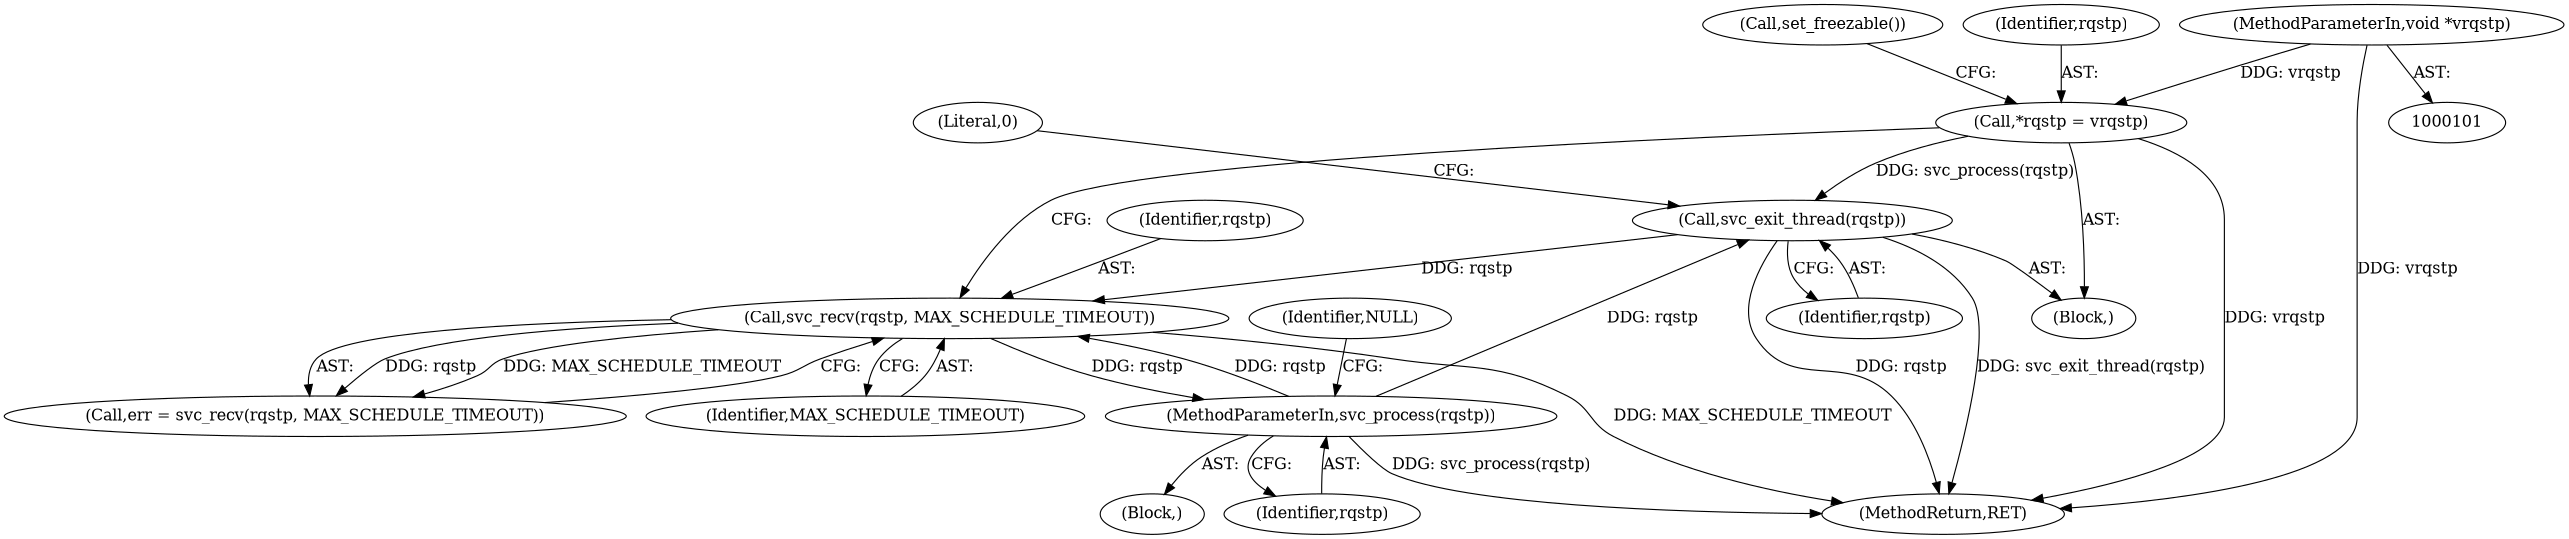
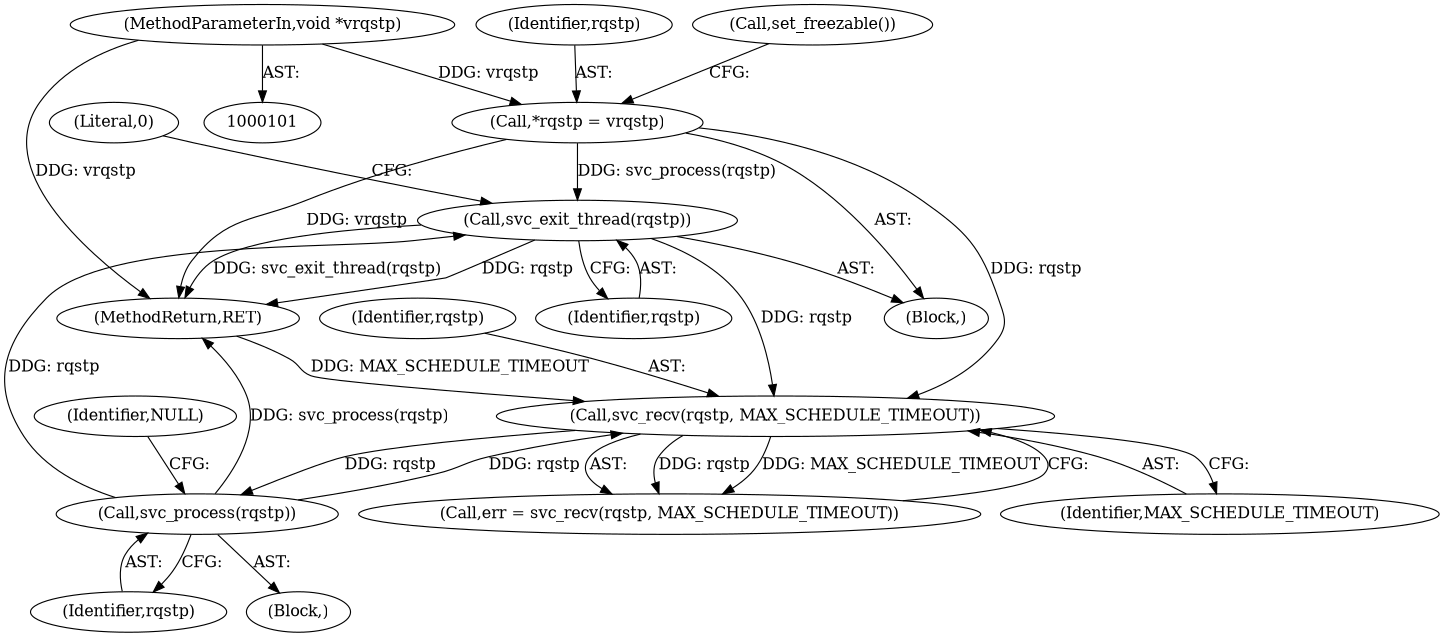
edge "(Call,*rqstp = vrqstp)" -> "(Call,svc_recv(rqstp, MAX_SCHEDULE_TIMEOUT))": label "CFG: " -> "DDG: rqstp"
edge "(Call,svc_recv(rqstp, MAX_SCHEDULE_TIMEOUT))" -> "(MethodReturn,RET)": reversed
node "(MethodParameterIn,svc_process(rqstp))": label "(MethodParameterIn,svc_process(rqstp))" -> "(Call,svc_process(rqstp))"
